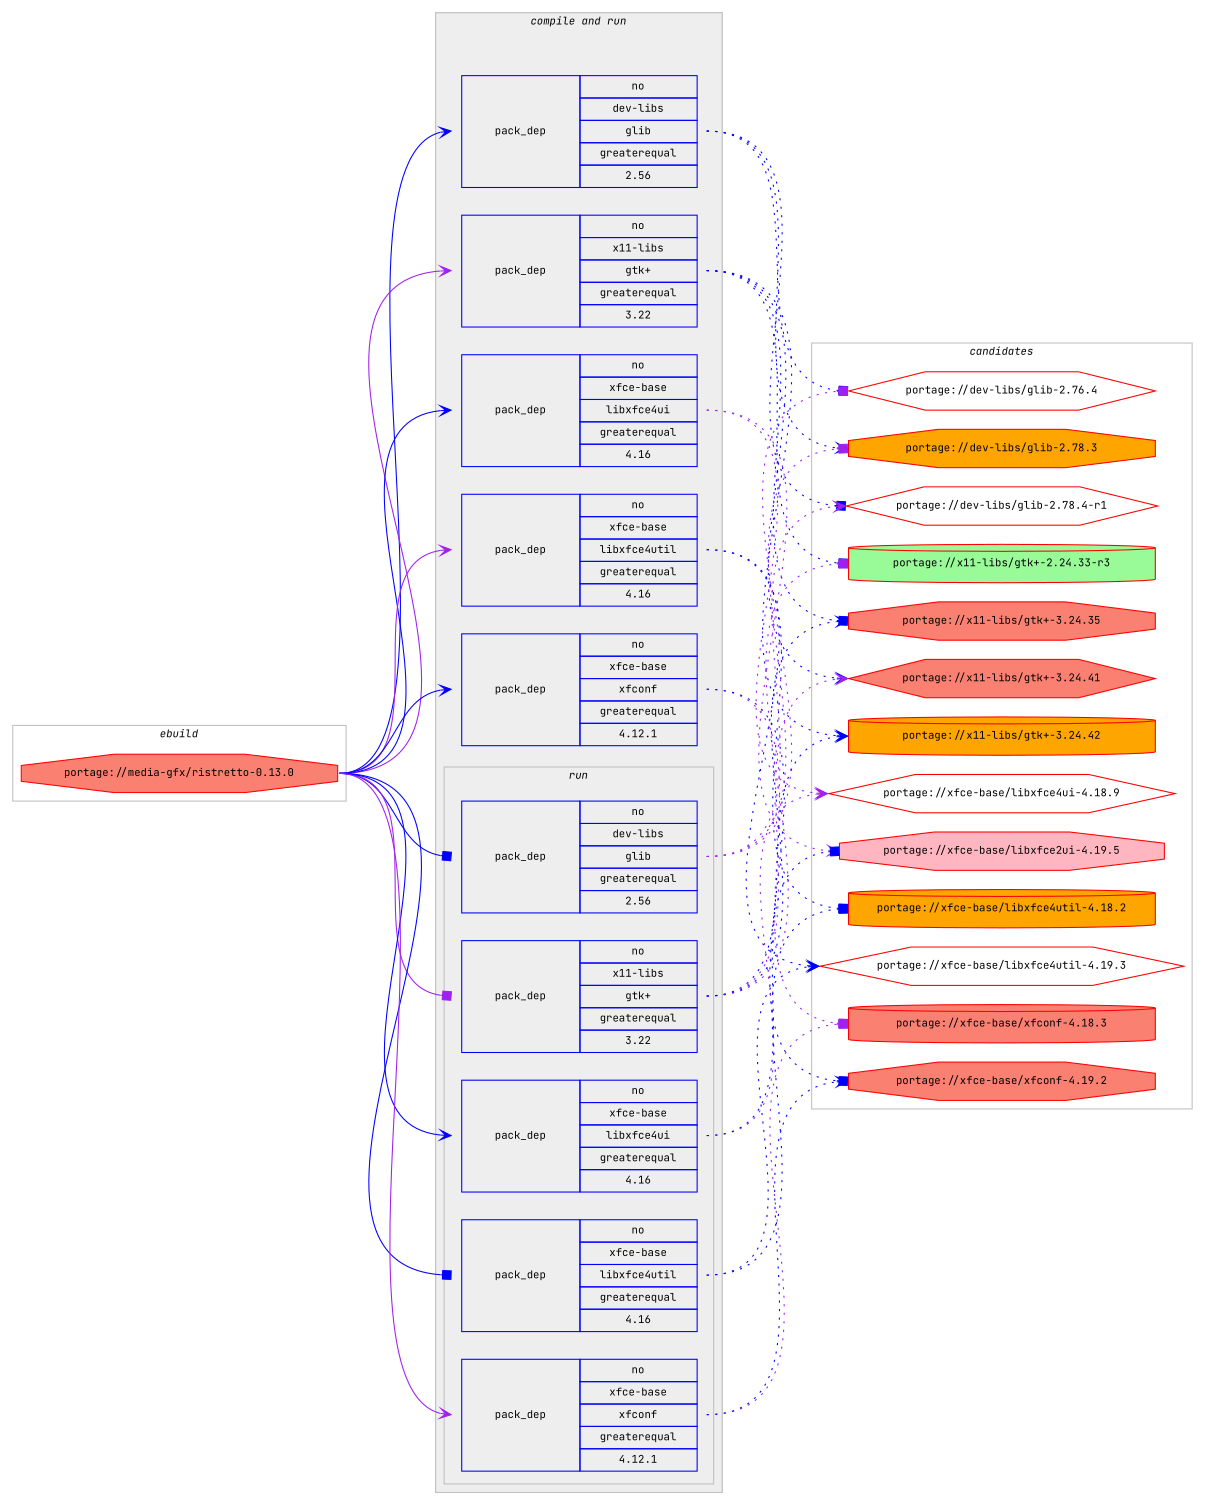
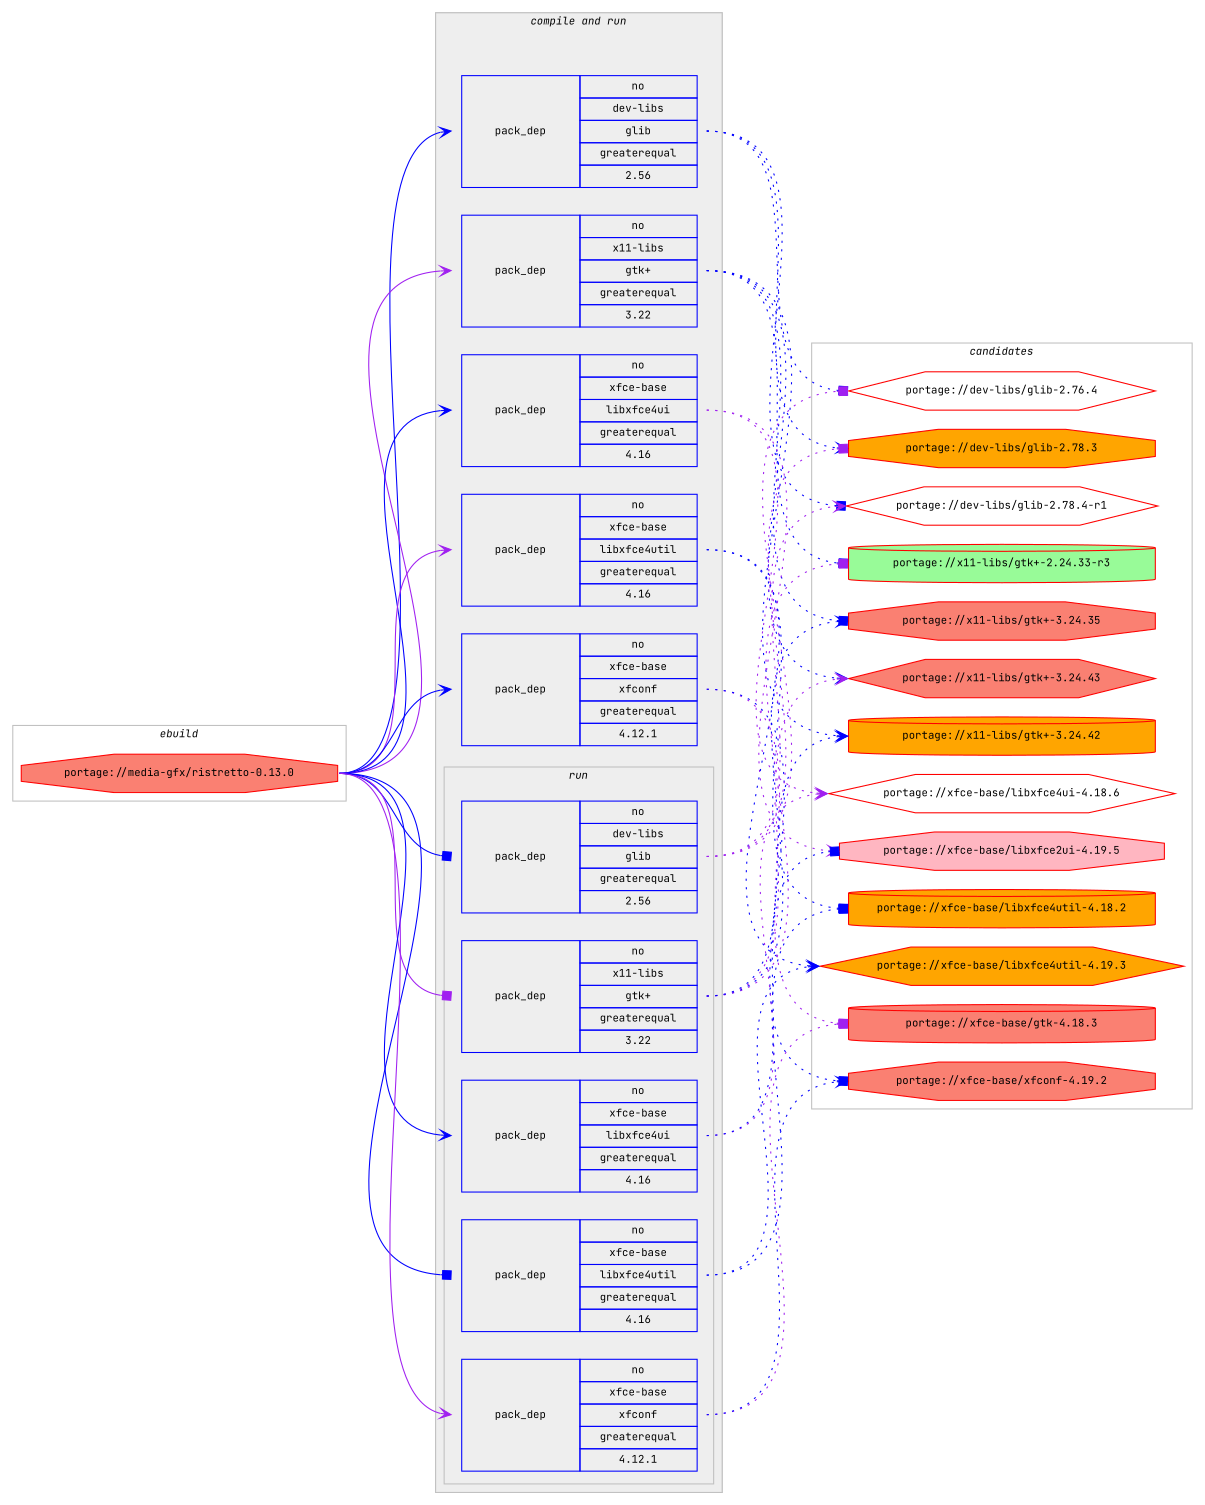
node "portage://x11-libs/gtk+-3.24.41": label "portage://x11-libs/gtk+-3.24.41" -> "portage://x11-libs/gtk+-3.24.43"
node "portage://xfce-base/libxfce4ui-4.18.9": label "portage://xfce-base/libxfce4ui-4.18.9" -> "portage://xfce-base/libxfce4ui-4.18.6"
node "portage://xfce-base/libxfce4util-4.19.3": fillcolor white -> orange
node "portage://xfce-base/xfconf-4.18.3": label "portage://xfce-base/xfconf-4.18.3" -> "portage://xfce-base/gtk-4.18.3"
